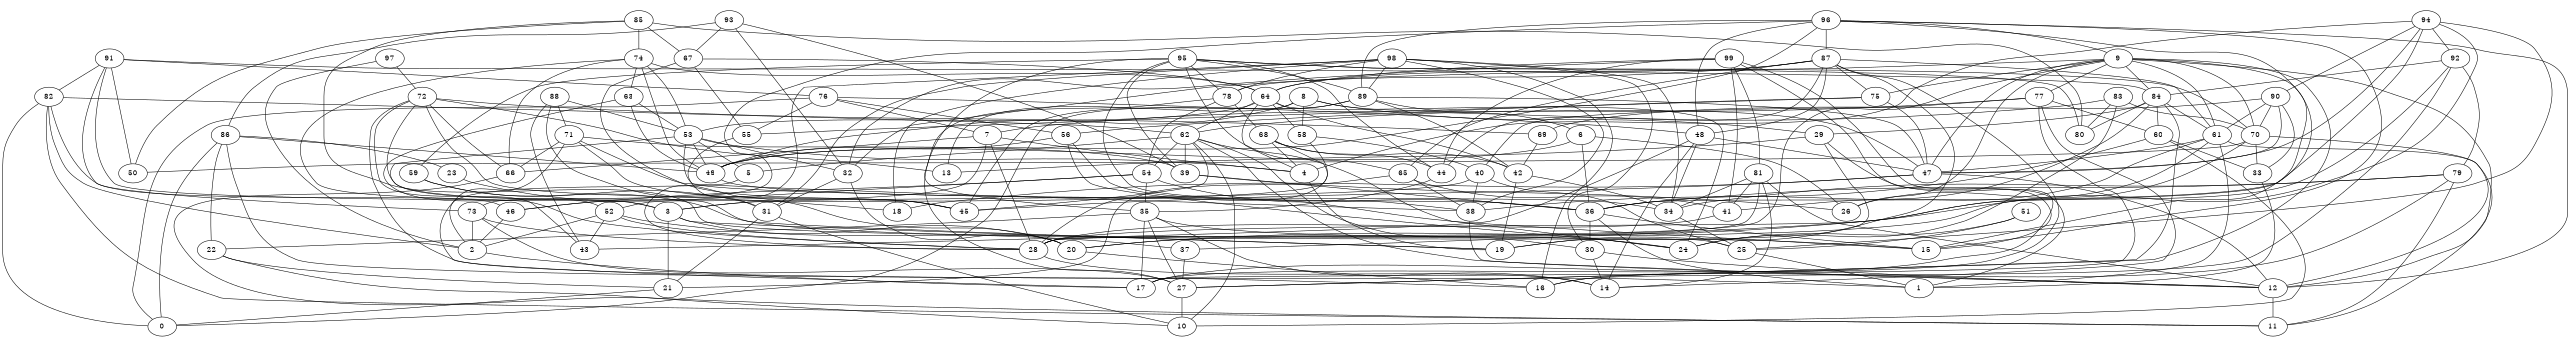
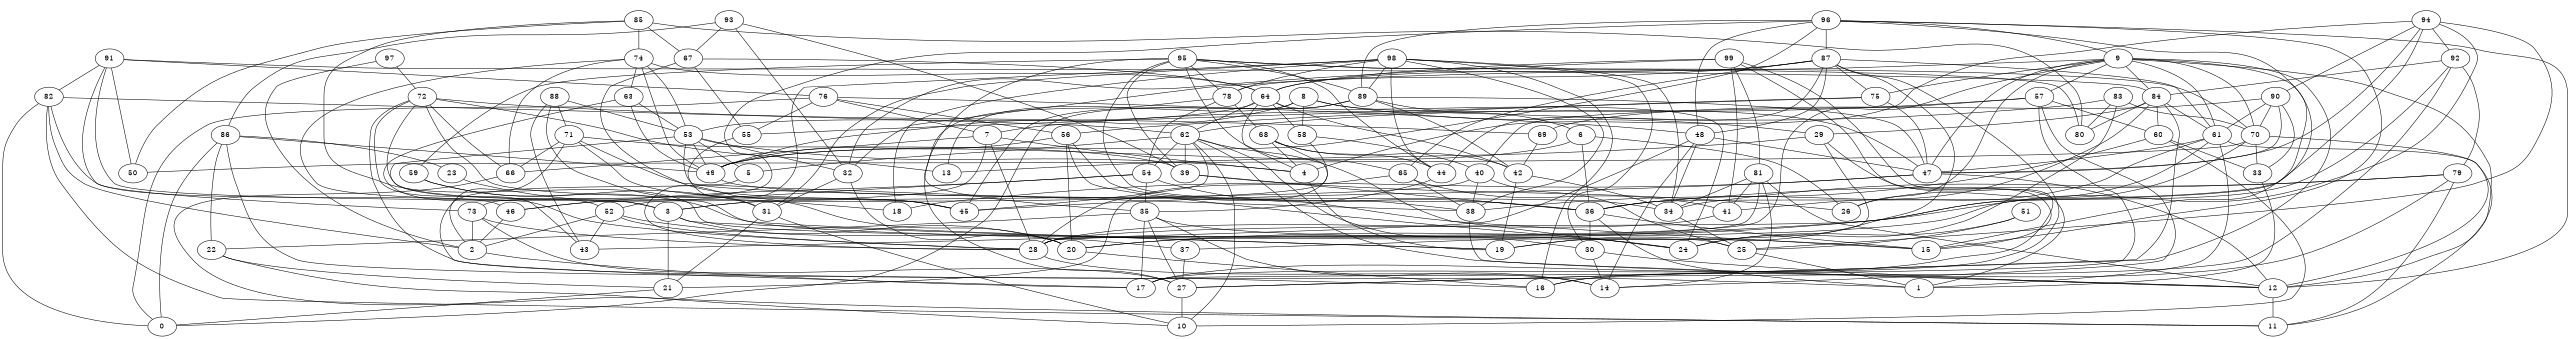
edge "99" -- "44": now "98" -- "44"
node "77": label "77" -> "57"
edge "56" -- "20": added
